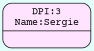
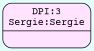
node "DPI:3": text "Name:Sergie" -> "Sergie:Sergie"
